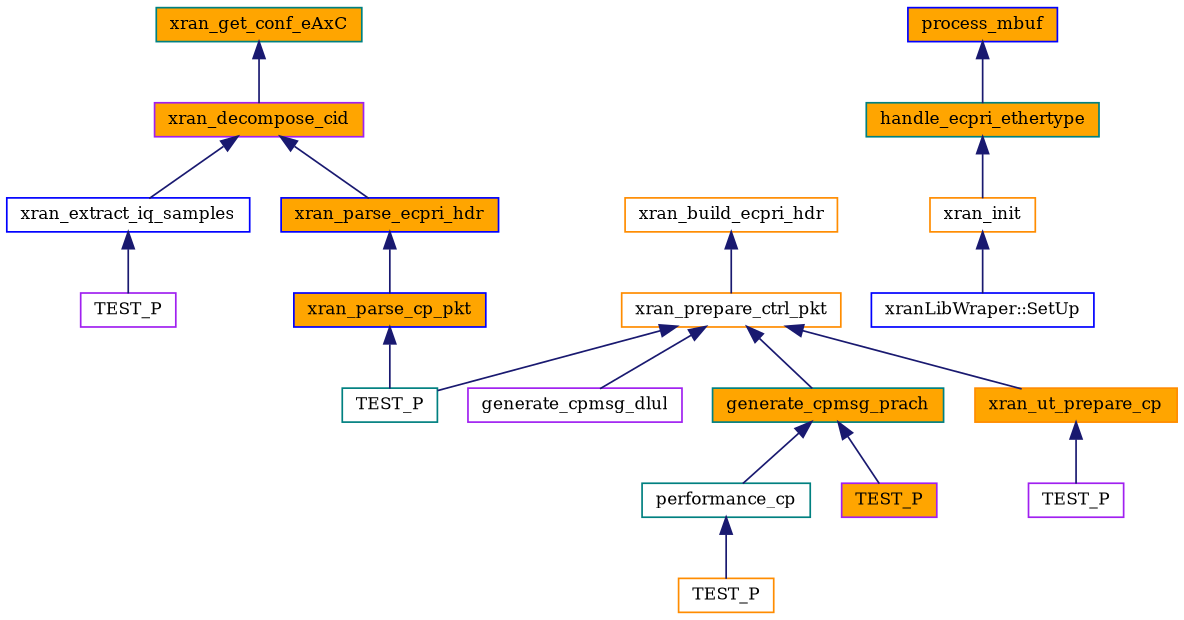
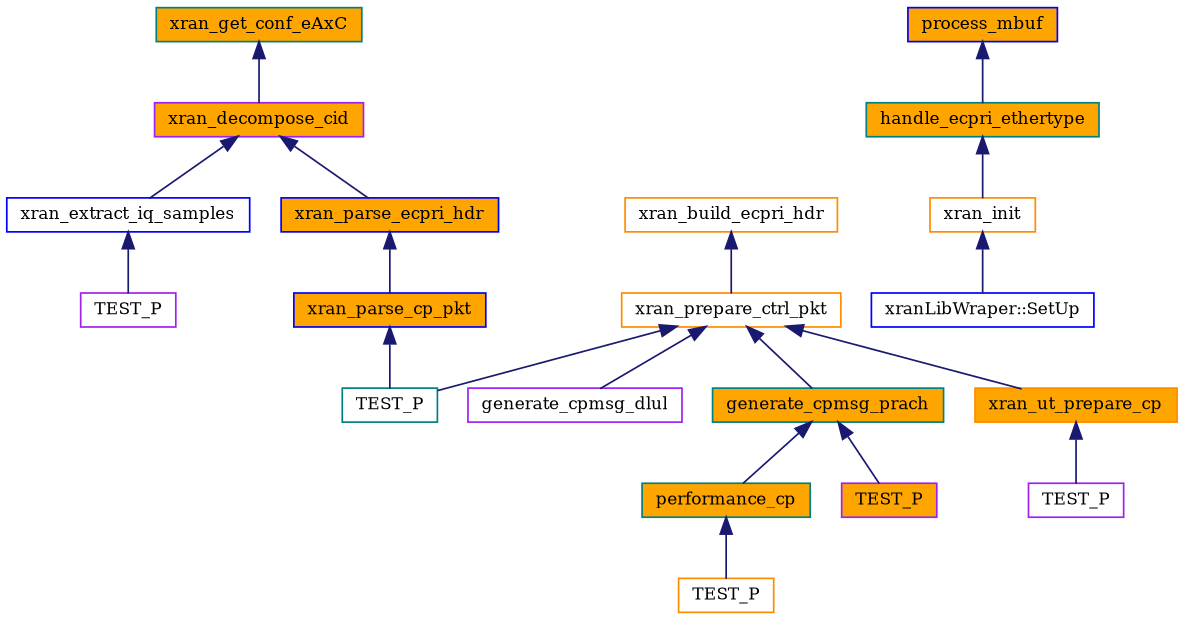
node "performance_cp": fillcolor white -> orange
